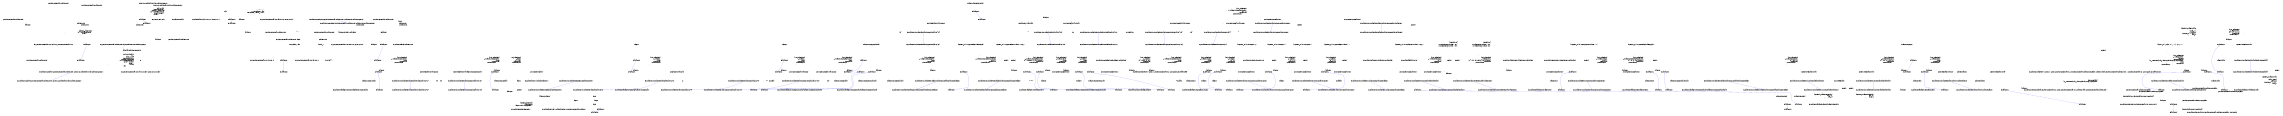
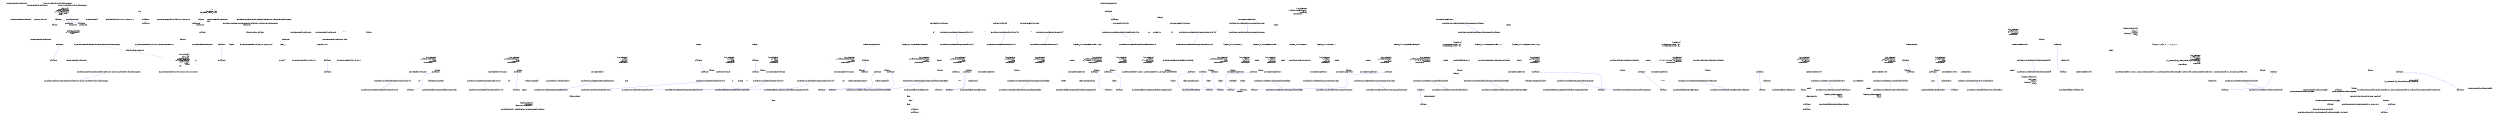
node "Entry CommandLine.Core.Token.IsName()": added
node "Entry CommandLine.NameInfo.IntValue(string, string)": label "Entry CommandLine.NameInfo.IntValue(string, string)" -> "Entry CommandLine.NameInfo.NameInfo(string, string)"
node "expected.ShouldBeEquivalentTo(result.Value.FakeOptionsWithSequenceAndOnlyMinConstraint)": label "expected.ShouldBeEquivalentTo(result.Value.FakeOptionsWithSequenceAndOnlyMinConstraint)" -> "expected.ShouldBeEquivalentTo(result.Value.StringSequence)"
node "new FakeOptionsWithSequenceWithoutRange()": label "new FakeOptionsWithSequenceWithoutRange()" -> "nameIndex FakeOptionsWithSequenceWithoutRange()"
node "Entry Unk.Create": label "Entry Unk.Create" -> "Entry Unk.SequenceEqual"
node "new FakeOptionWithRequired()": label "new FakeOptionWithRequired()" -> "new Return()"
node "new FakeOptionsWithSequenceAndOnlyMaxConstraintAsValue()": label "new FakeOptionsWithSequenceAndOnlyMaxConstraintAsValue()" -> "constraints FakeOptionsWithSequenceAndOnlyMaxConstraintAsValue()"
node "new FakeOptionsWithEnum()": label "new FakeOptionsWithEnum()" -> "new Generic()"
node "PreprocessDashDash CommandLine.Tests.Fakes.FakeOptions.FakeOptions()": label "PreprocessDashDash CommandLine.Tests.Fakes.FakeOptions.FakeOptions()" -> "Entry CommandLine.Tests.Fakes.FakeOptions.FakeOptions()"
node "Entry CommandLine.HelpRequestedError.HelpRequestedError()": removed
